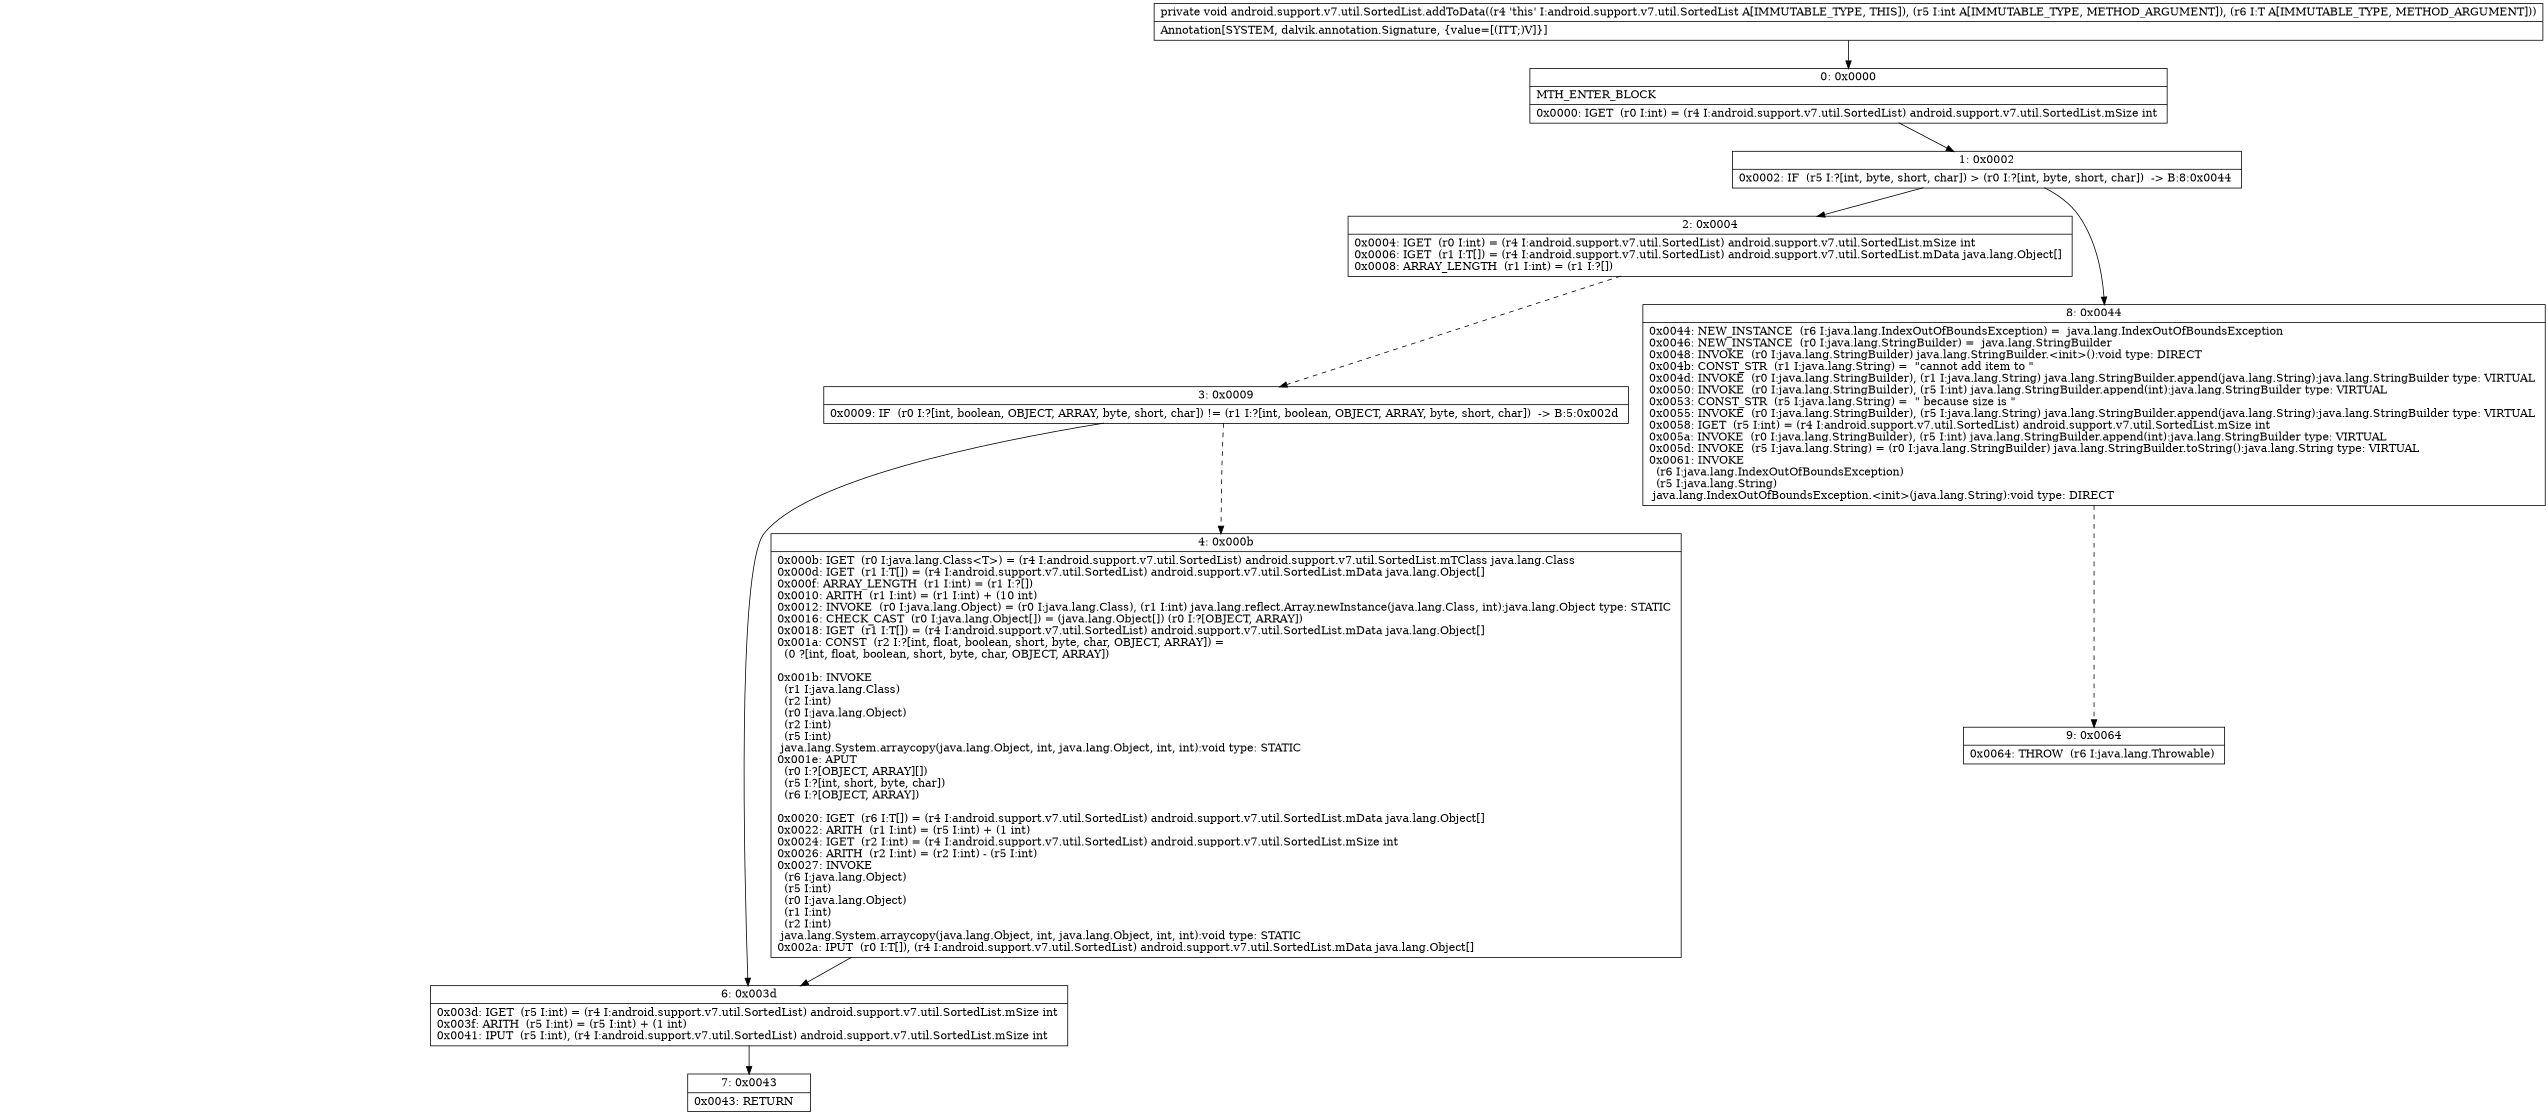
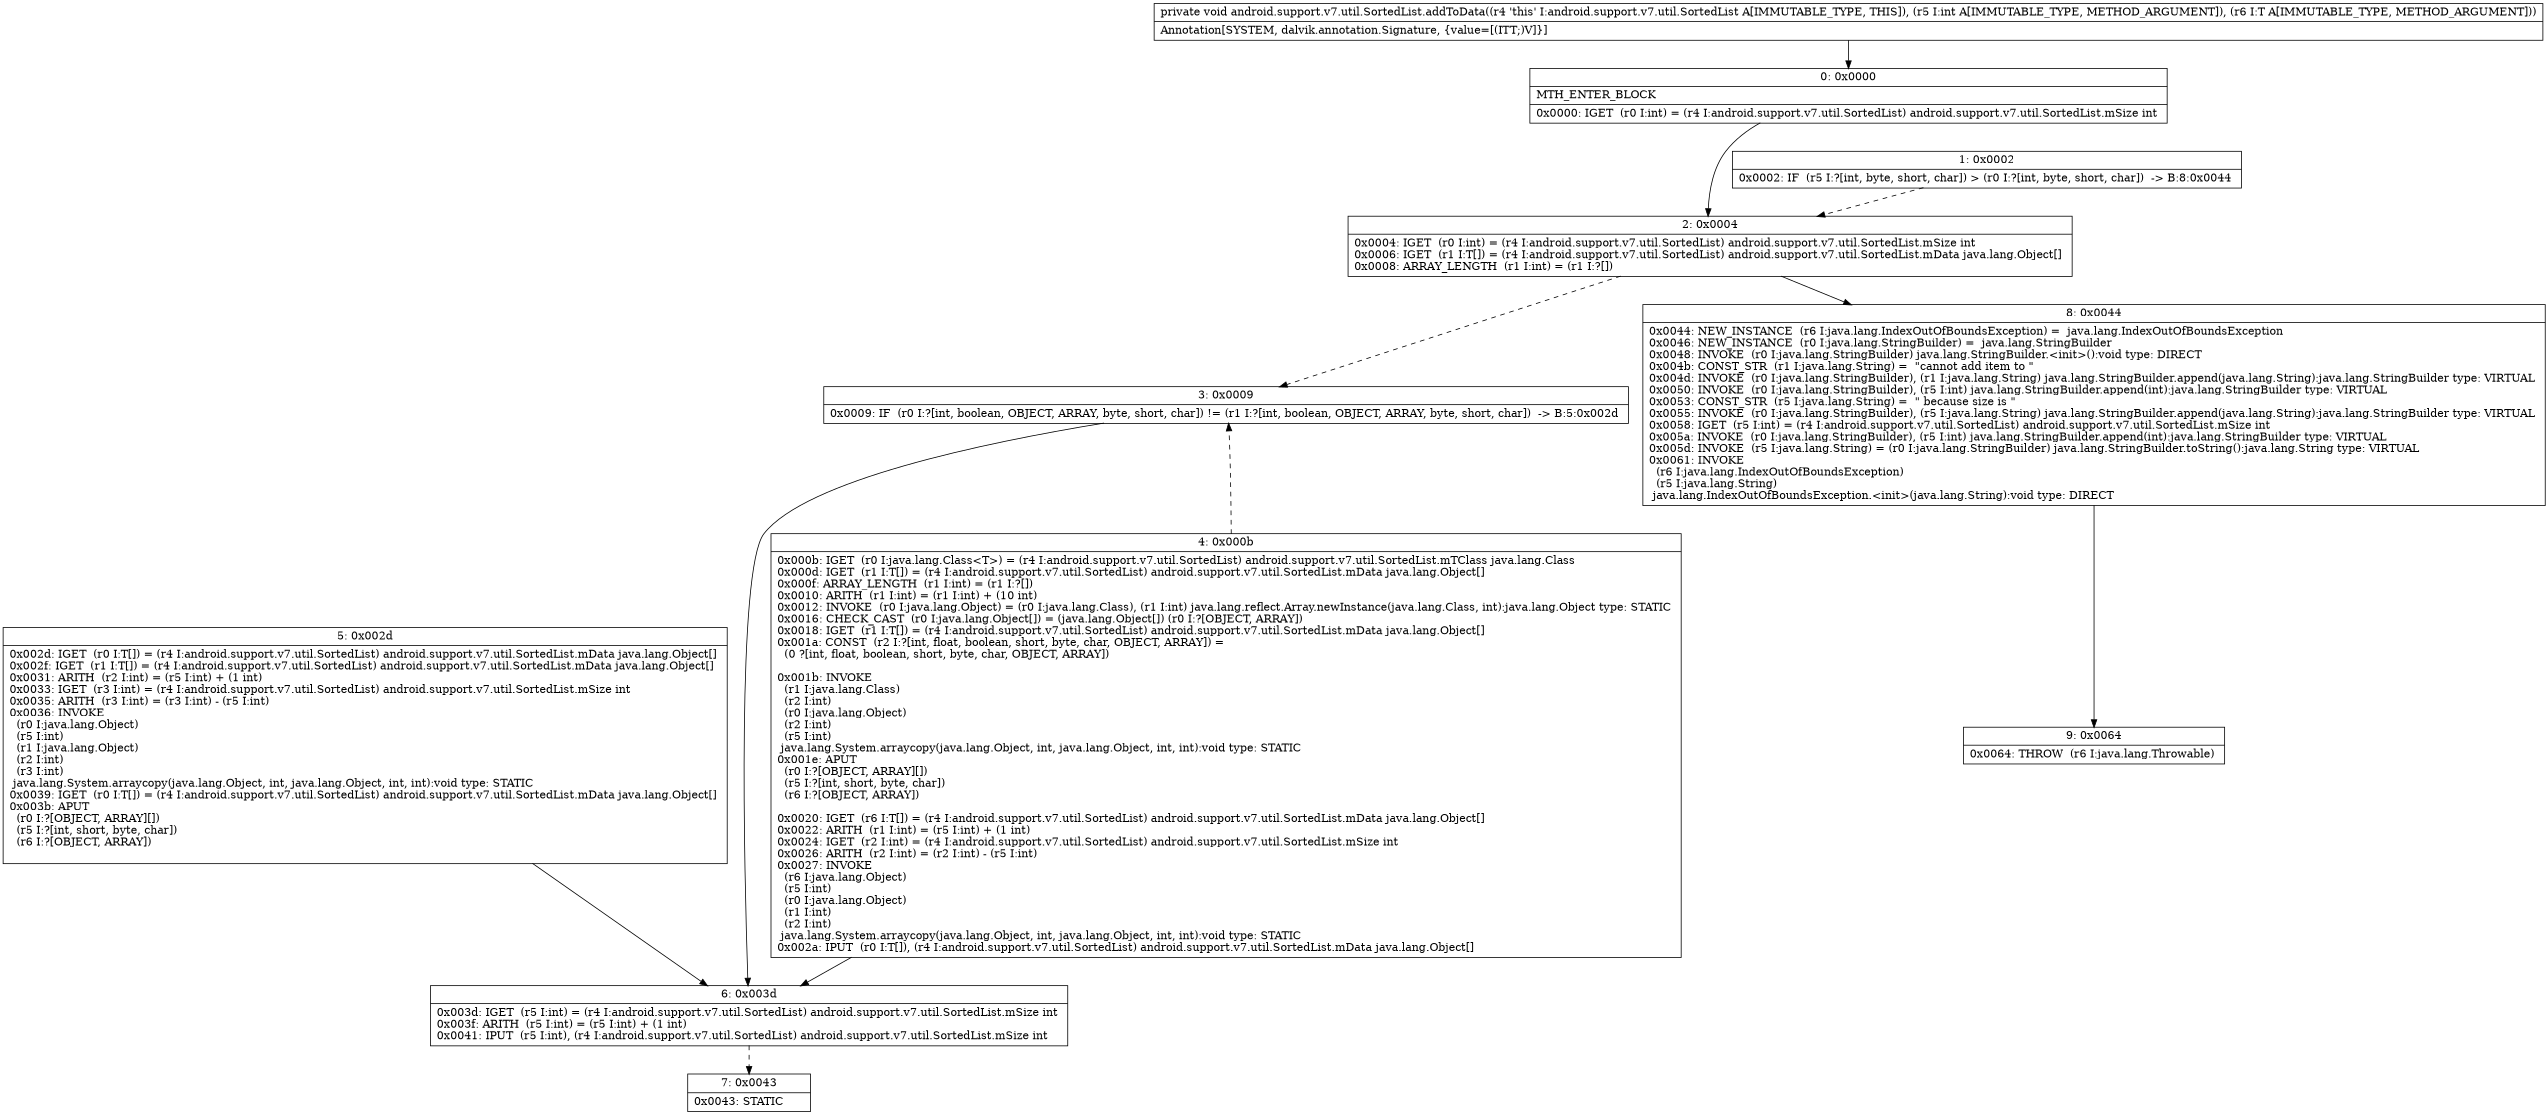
edge "0: 0x0000" -> "1: 0x0002": now "0: 0x0000" -> "2: 0x0004"
edge "1: 0x0002" -> "2: 0x0004": style solid -> dashed
edge "1: 0x0002" -> "8: 0x0044": now "2: 0x0004" -> "8: 0x0044"
edge "3: 0x0009" -> "4: 0x000b": reversed
edge "8: 0x0044" -> "9: 0x0064": style dashed -> solid
node "5: 0x002d": added
edge "6: 0x003d" -> "7: 0x0043": style solid -> dashed
node "7: 0x0043": text "0x0043: RETURN" -> "0x0043: STATIC"
